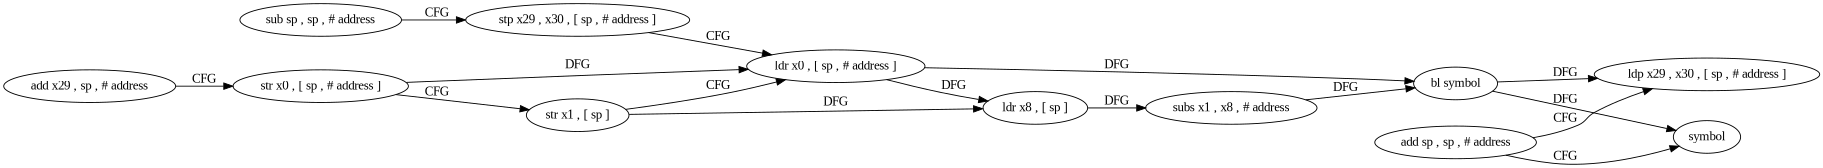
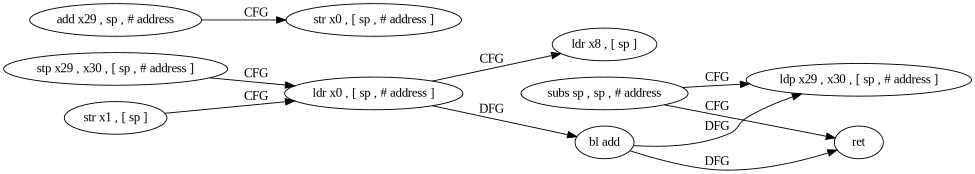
node "sub sp , sp , # address": removed
edge "str x0 , [ sp , # address ]" -> "ldr x0 , [ sp , # address ]": removed, label "DFG"
node "bl symbol": label "bl symbol" -> "bl add"
edge "ldr x0 , [ sp , # address ]" -> "ldr x8 , [ sp ]": label "DFG" -> "CFG"
edge "str x0 , [ sp , # address ]" -> "str x1 , [ sp ]": removed, label "CFG"
node "subs x1 , x8 , # address": removed
edge "str x1 , [ sp ]" -> "ldr x8 , [ sp ]": removed, label "DFG"
node "symbol": label "symbol" -> "ret"
node "add sp , sp , # address": label "add sp , sp , # address" -> "subs sp , sp , # address"
